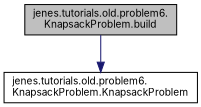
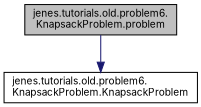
node "jenes.tutorials.old.problem6. KnapsackProblem.build": label "jenes.tutorials.old.problem6. KnapsackProblem.build" -> "jenes.tutorials.old.problem6. KnapsackProblem.problem"
